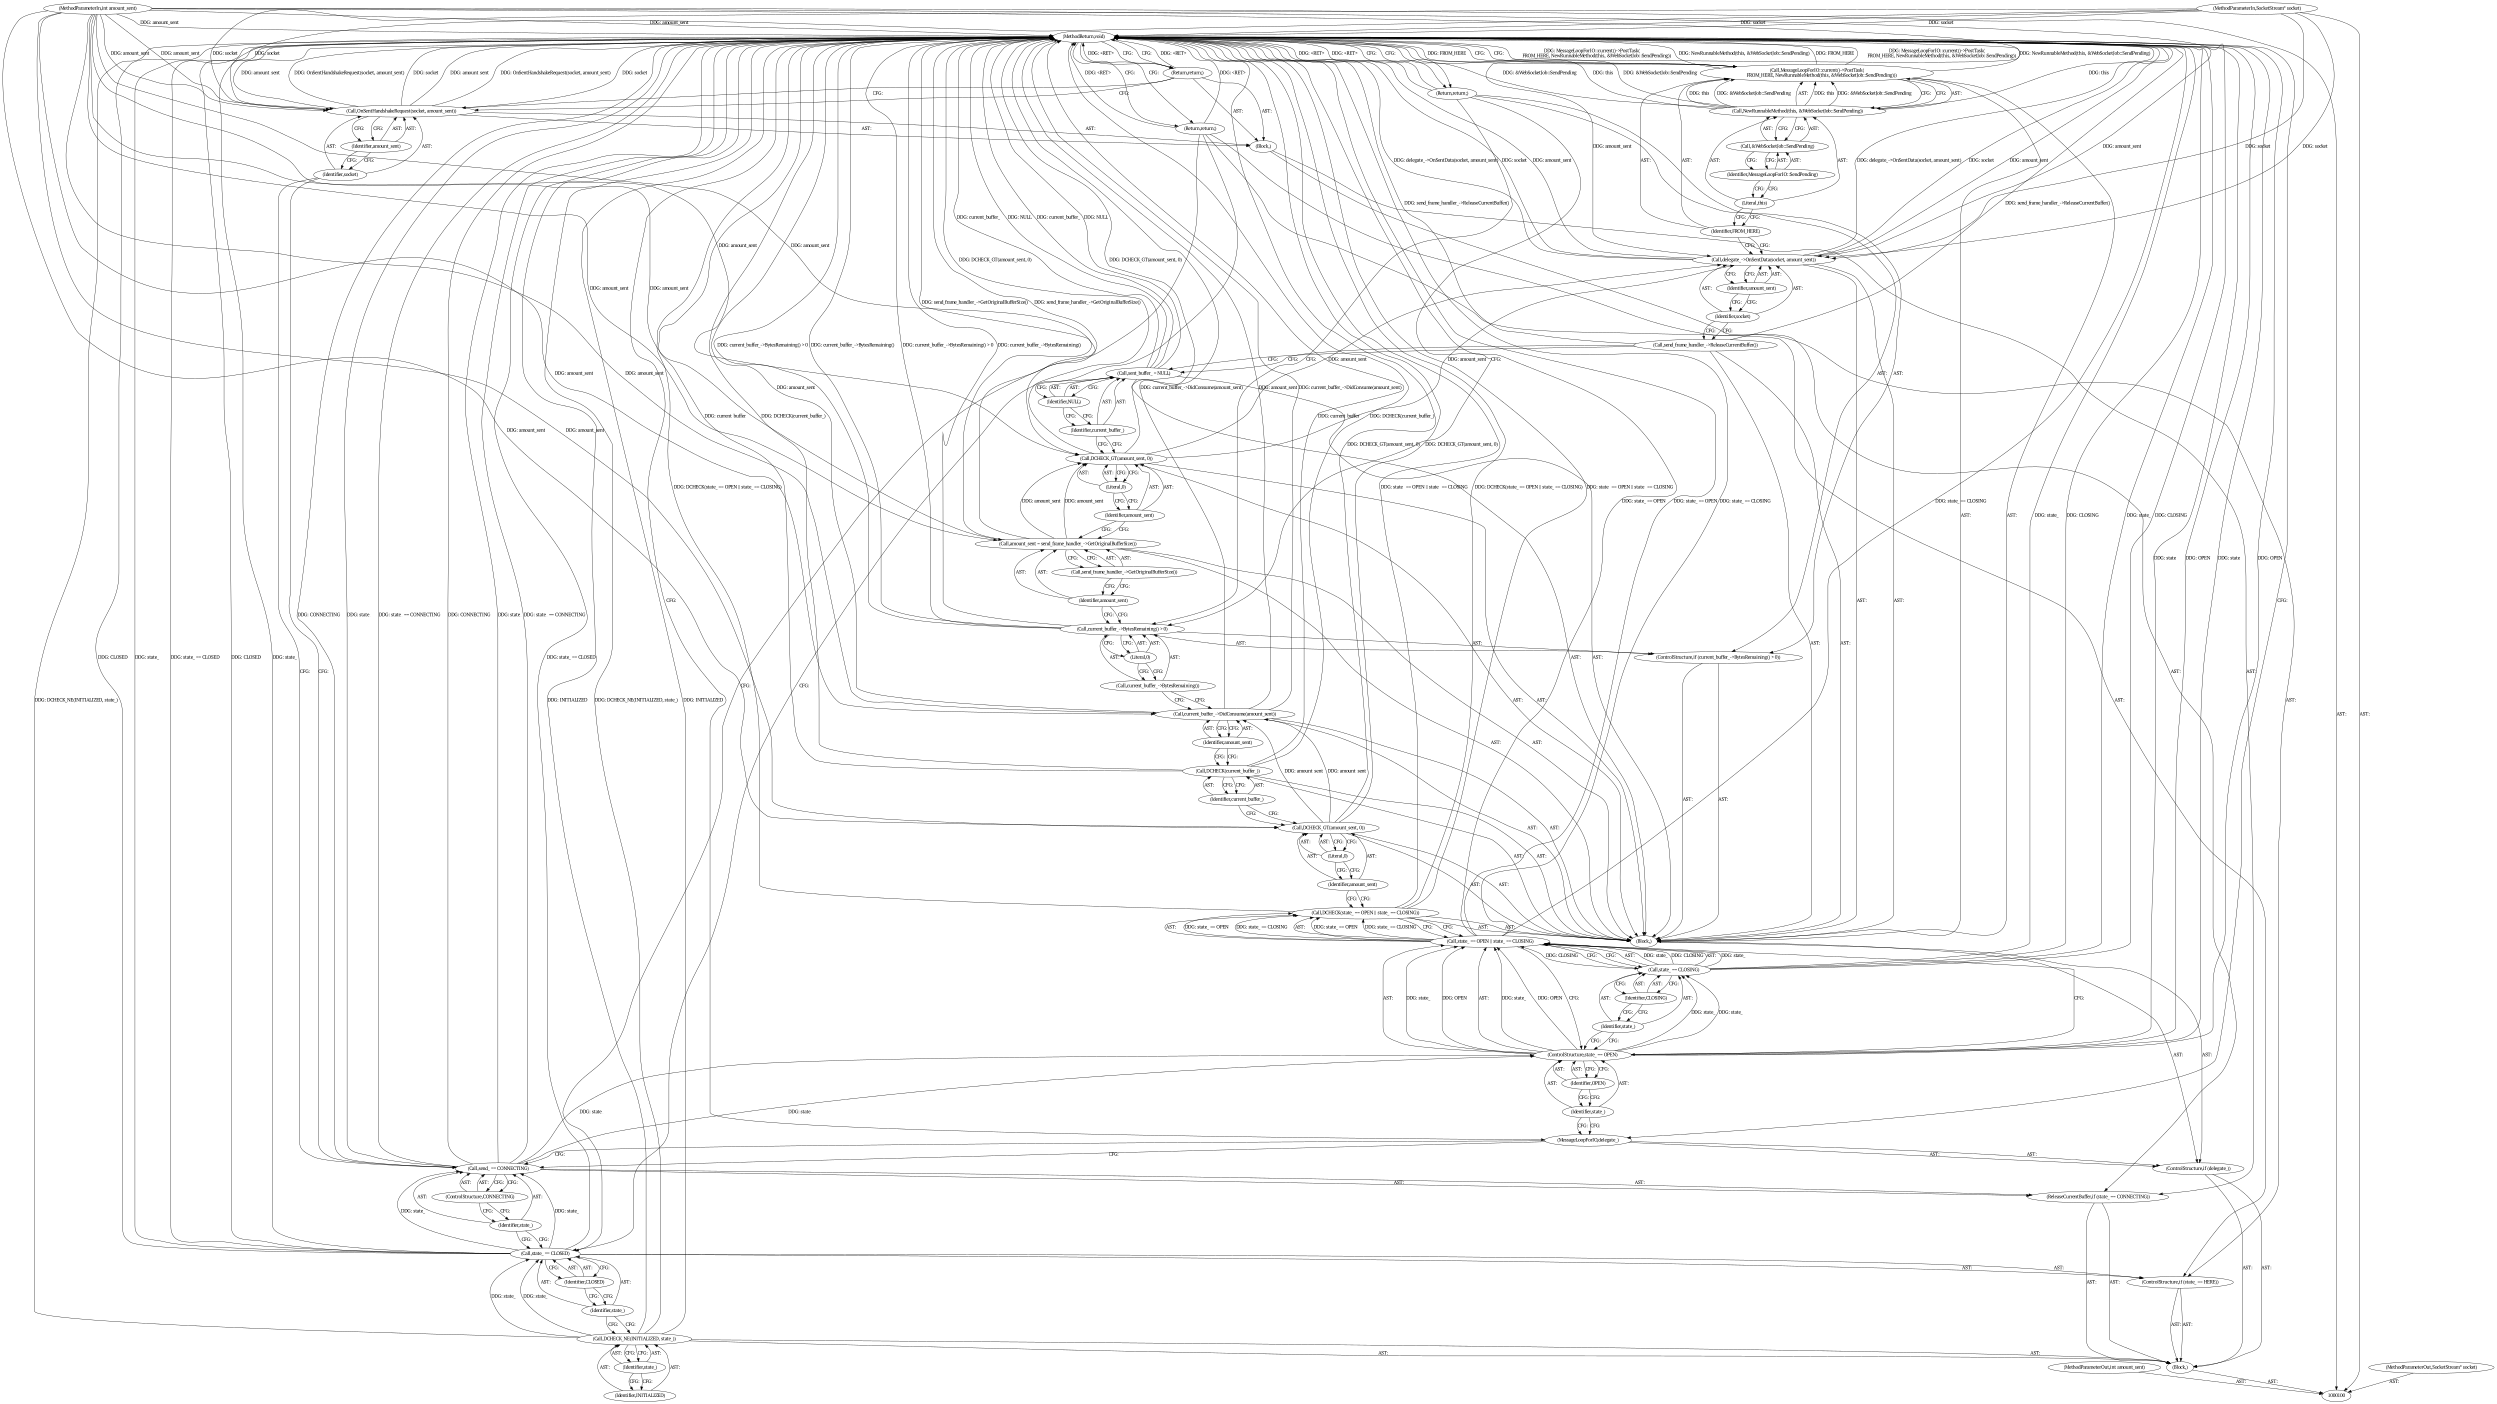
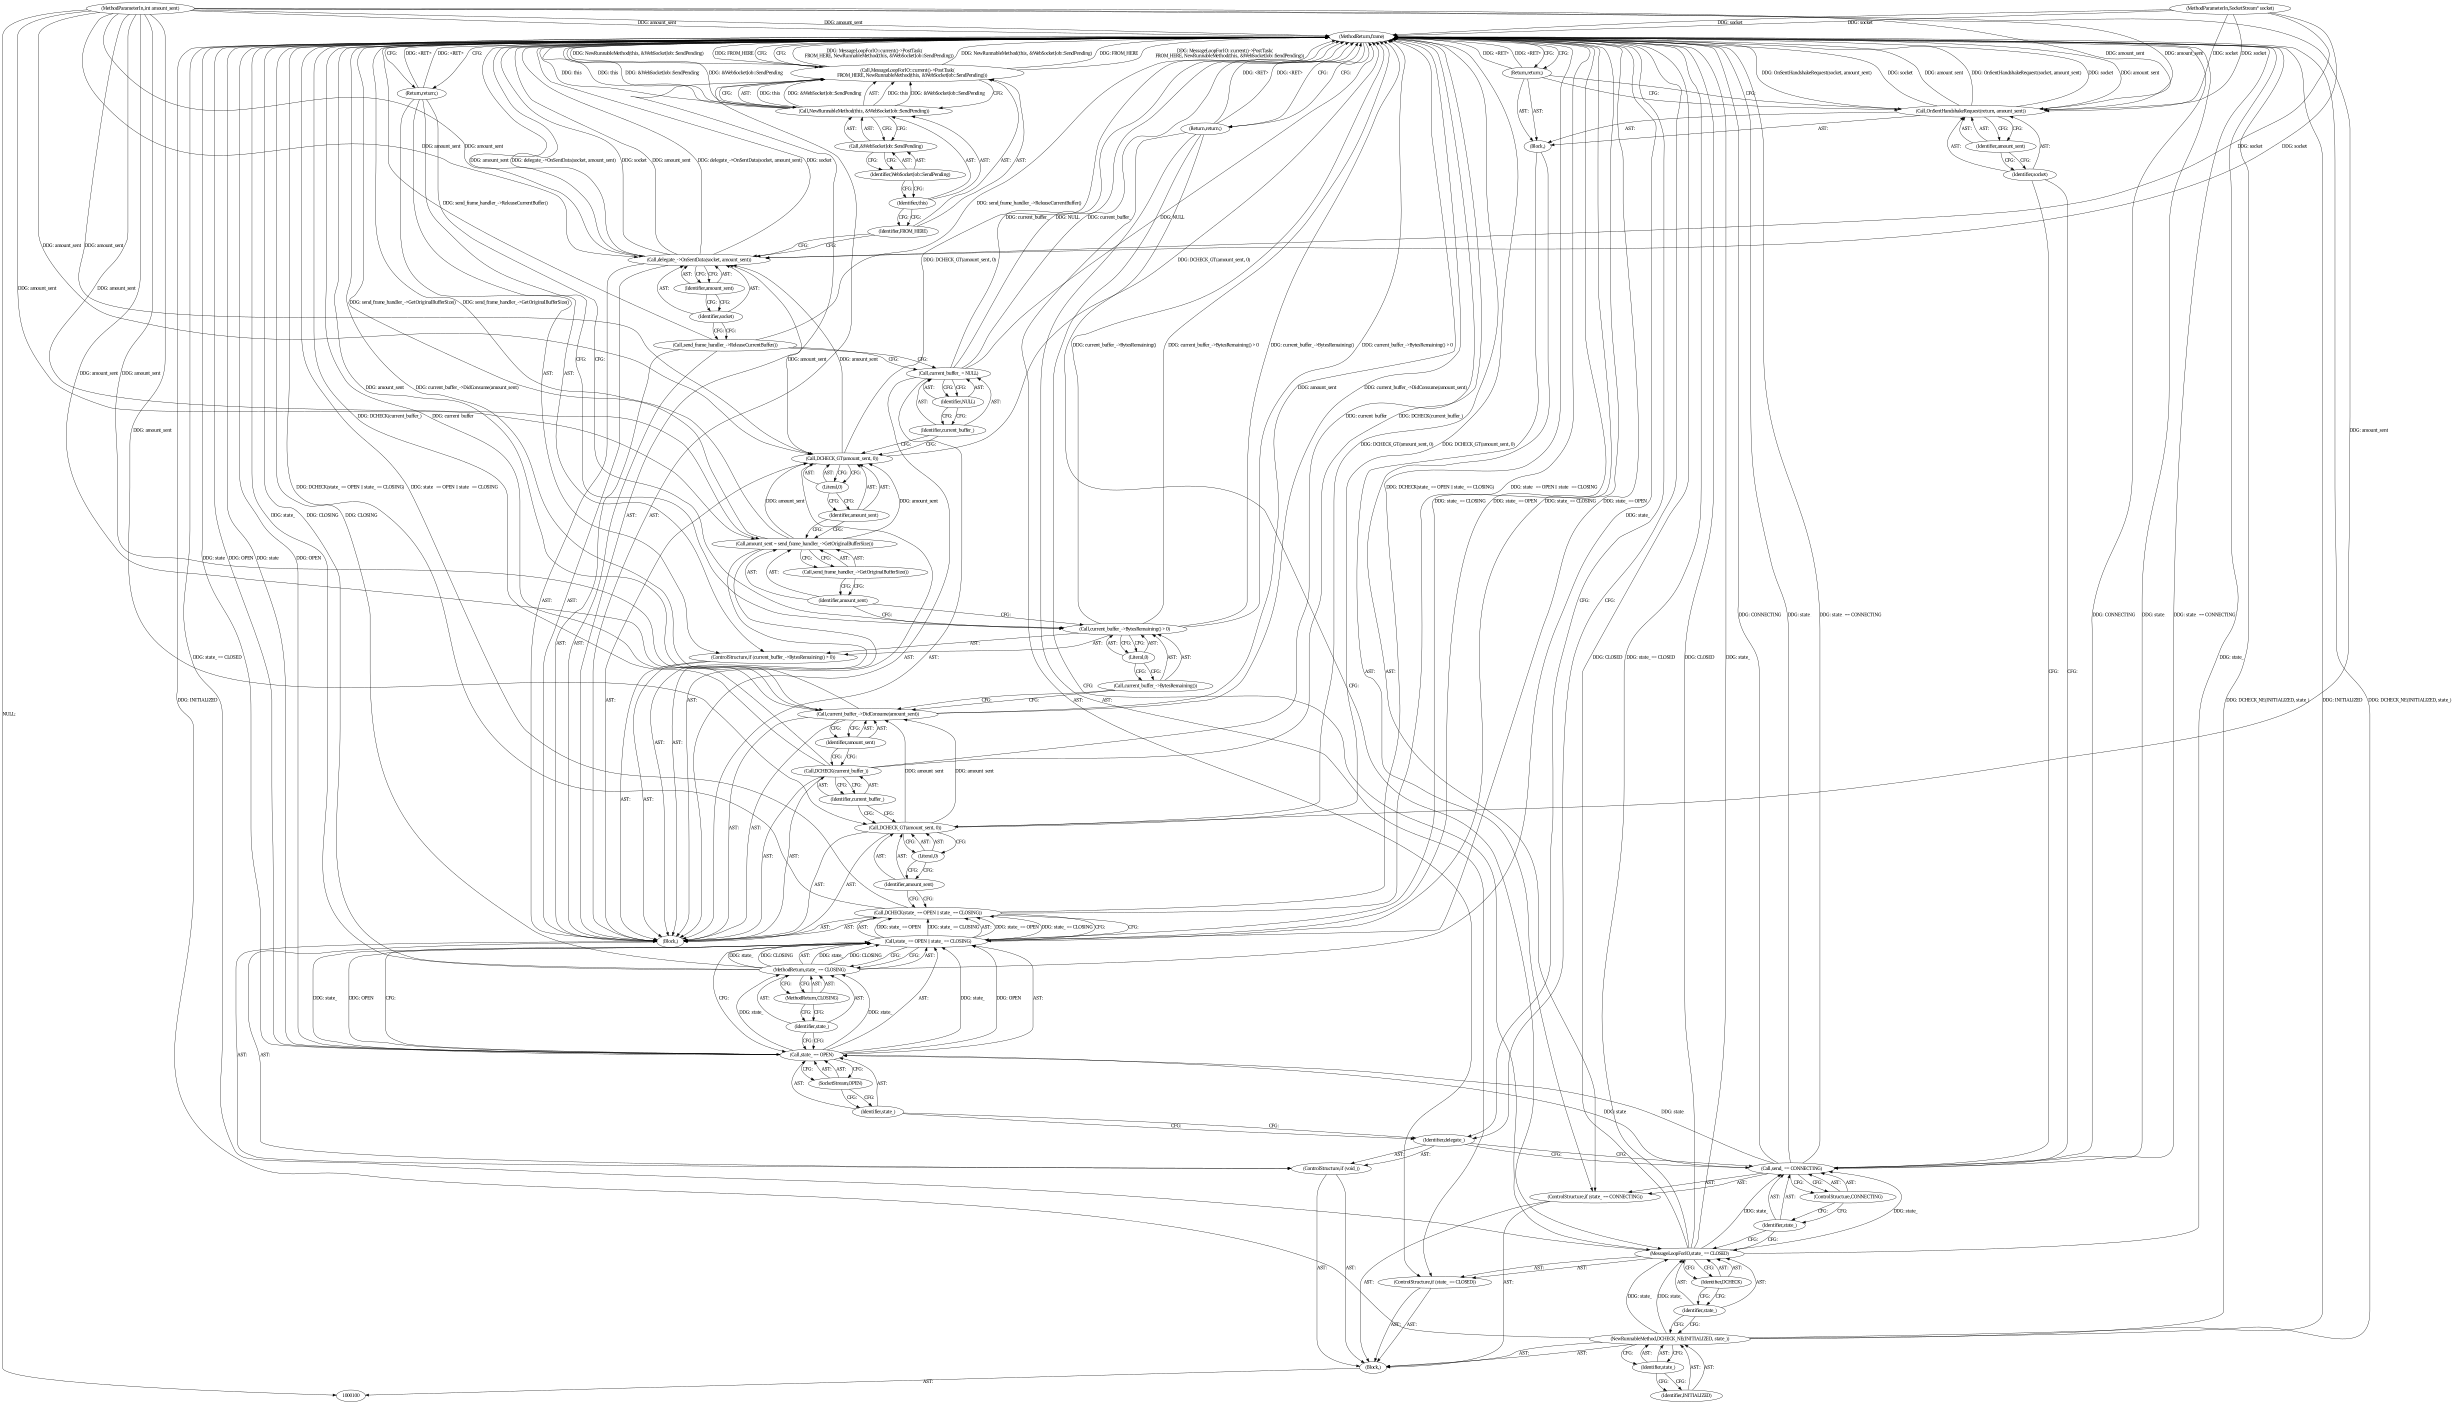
node "(MethodReturn,void)": label "(MethodReturn,void)" -> "(MethodReturn,frame)"
node "(Call,OnSentHandshakeRequest(socket, amount_sent))": label "(Call,OnSentHandshakeRequest(socket, amount_sent))" -> "(Call,OnSentHandshakeRequest(return, amount_sent))"
node "(Identifier,MessageLoopForIO::SendPending)": label "(Identifier,MessageLoopForIO::SendPending)" -> "(Identifier,WebSocketJob::SendPending)"
node "(Literal,this)": label "(Literal,this)" -> "(Identifier,this)"
node "(Call,sent_buffer_ = NULL)": label "(Call,sent_buffer_ = NULL)" -> "(Call,current_buffer_ = NULL)"
edge "(MethodParameterIn,SocketStream* socket)" -> "1000100": removed, label "AST:"
edge "(MethodParameterIn,int amount_sent)" -> "1000100": label "AST: " -> "NULL: "
node "(Call,state_ == CLOSING)": label "(Call,state_ == CLOSING)" -> "(MethodReturn,state_ == CLOSING)"
node "(Identifier,CLOSING)": label "(Identifier,CLOSING)" -> "(MethodReturn,CLOSING)"
node "(ControlStructure,state_ == OPEN)": label "(ControlStructure,state_ == OPEN)" -> "(Call,state_ == OPEN)"
node "(Identifier,OPEN)": label "(Identifier,OPEN)" -> "(SocketStream,OPEN)"
node "(MessageLoopForIO,delegate_)": label "(MessageLoopForIO,delegate_)" -> "(Identifier,delegate_)"
node "(ControlStructure,if (delegate_))": label "(ControlStructure,if (delegate_))" -> "(ControlStructure,if (void_))"
node "(ReleaseCurrentBuffer,if (state_ == CONNECTING))": label "(ReleaseCurrentBuffer,if (state_ == CONNECTING))" -> "(ControlStructure,if (state_ == CONNECTING))"
node "(Call,state_ == CLOSED)": label "(Call,state_ == CLOSED)" -> "(MessageLoopForIO,state_ == CLOSED)"
node "(Identifier,CLOSED)": label "(Identifier,CLOSED)" -> "(Identifier,DCHECK)"
node "(ControlStructure,if (state_ == HERE))": label "(ControlStructure,if (state_ == HERE))" -> "(ControlStructure,if (state_ == CLOSED))"
node "(Call,DCHECK_NE(INITIALIZED, state_))": label "(Call,DCHECK_NE(INITIALIZED, state_))" -> "(NewRunnableMethod,DCHECK_NE(INITIALIZED, state_))"
node "(MethodParameterOut,int amount_sent)": removed
node "(MethodParameterOut,SocketStream* socket)": removed
